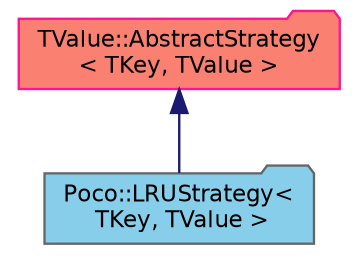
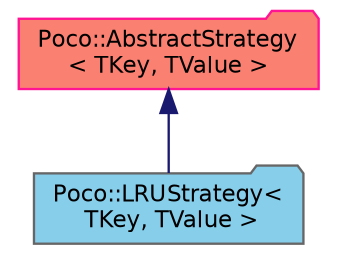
node "TValue::AbstractStrategy < TKey, TValue >": label "TValue::AbstractStrategy < TKey, TValue >" -> "Poco::AbstractStrategy < TKey, TValue >"
